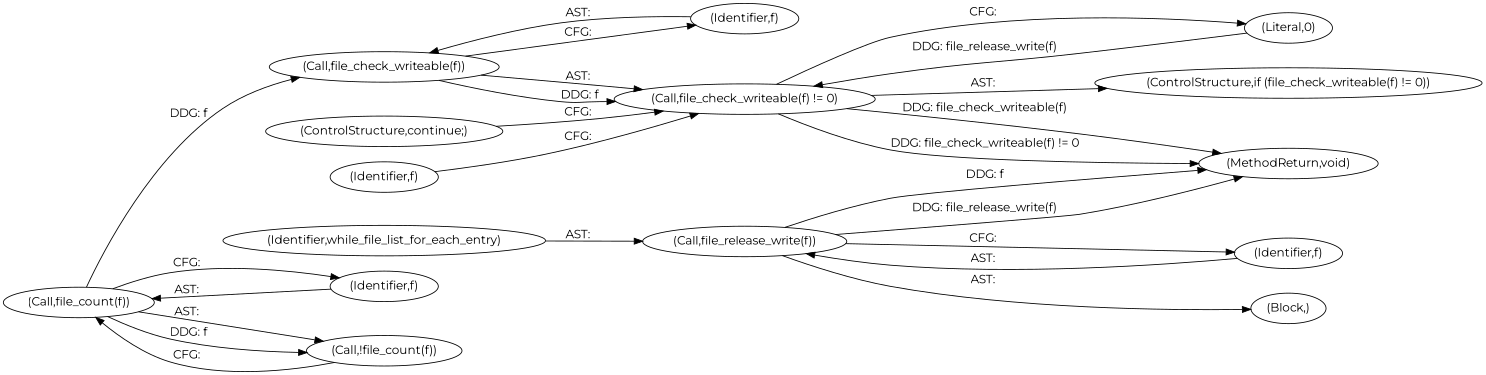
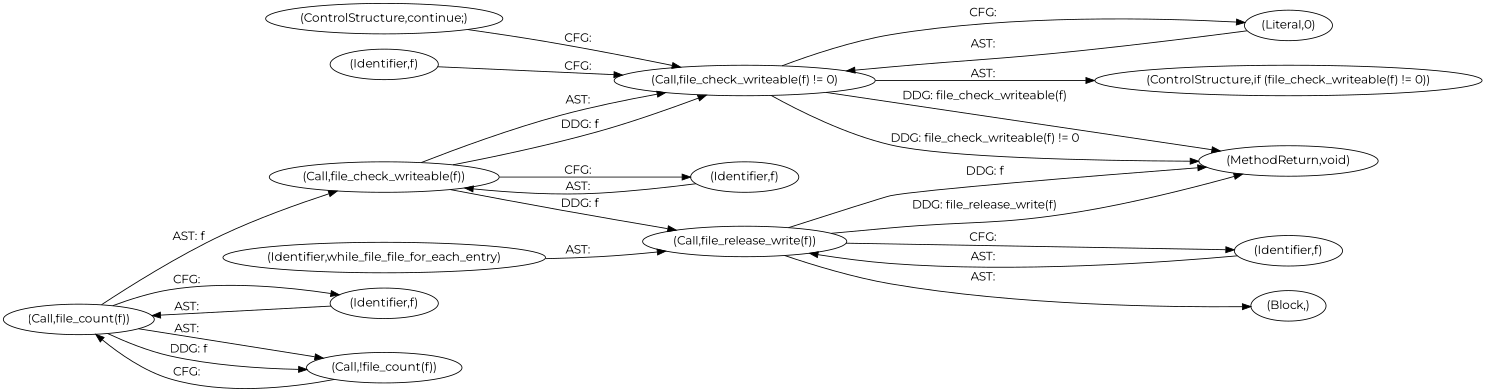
edge "(Literal,0)" -> "(Call,file_check_writeable(f) != 0)": label "DDG: file_release_write(f)" -> "AST: "
edge "(Call,file_count(f))" -> "(Call,file_check_writeable(f))": label "DDG: f" -> "AST: f"
edge "(Call,file_check_writeable(f))" -> "(Call,file_release_write(f))": added, label "DDG: f"
node "(Identifier,while_file_list_for_each_entry)": label "(Identifier,while_file_list_for_each_entry)" -> "(Identifier,while_file_file_for_each_entry)"
